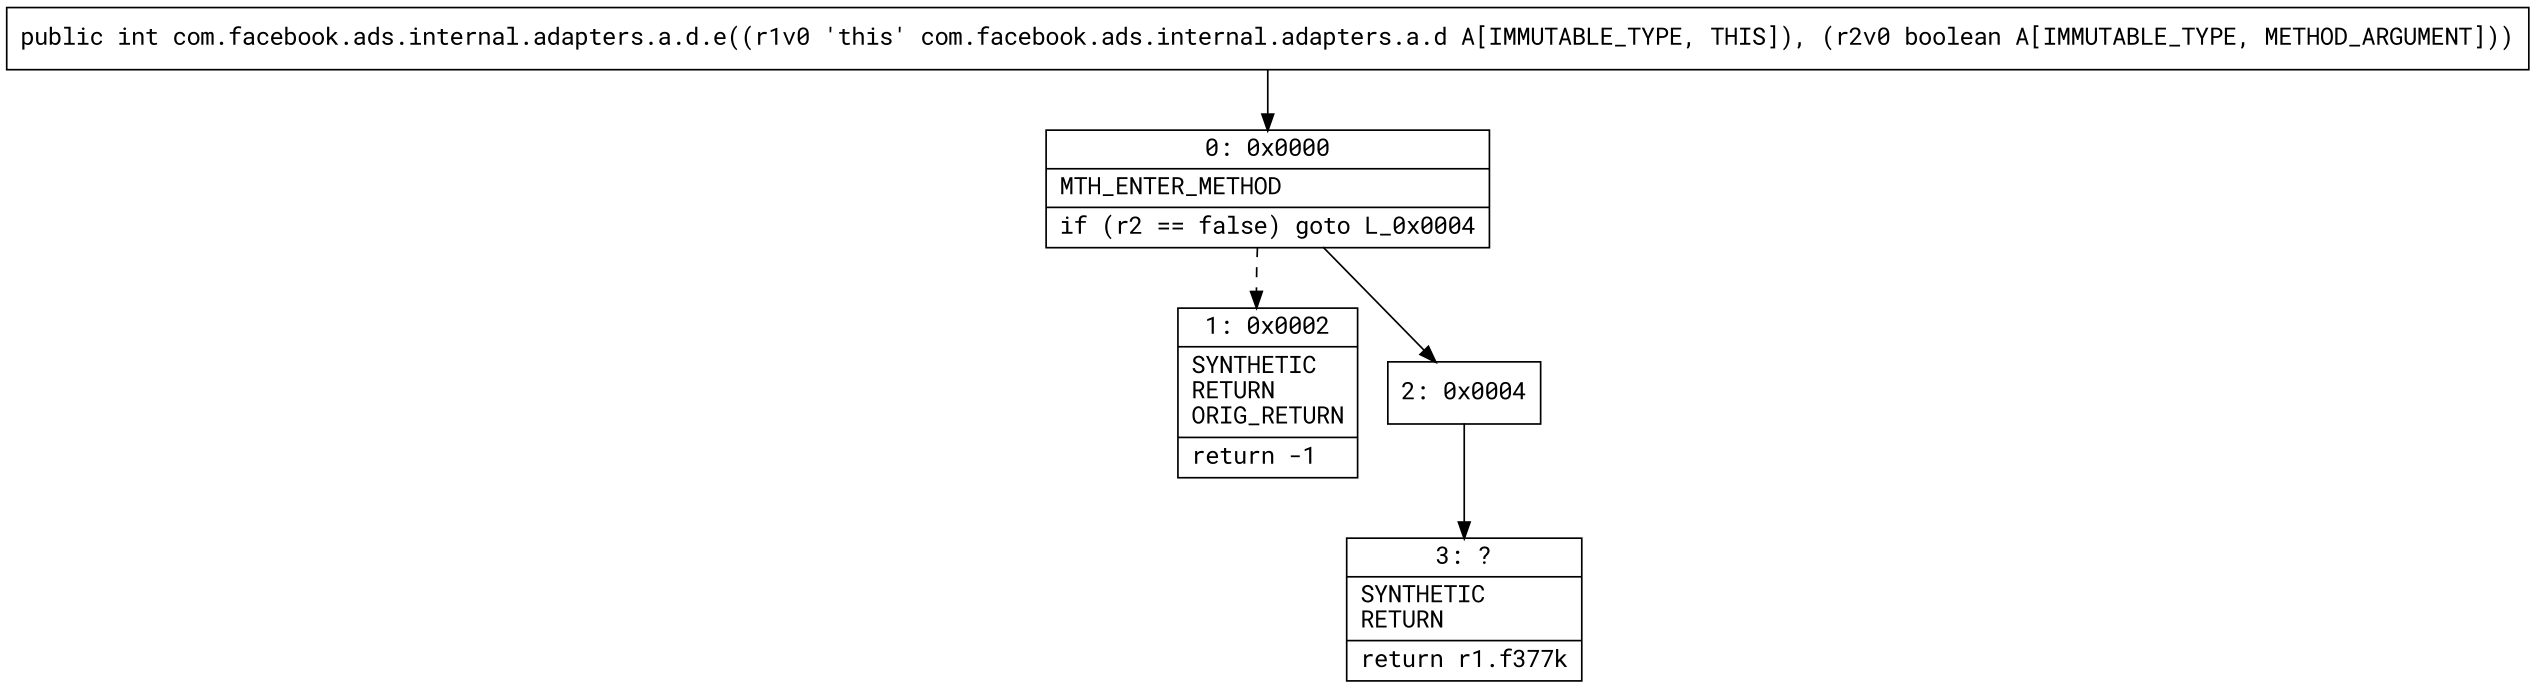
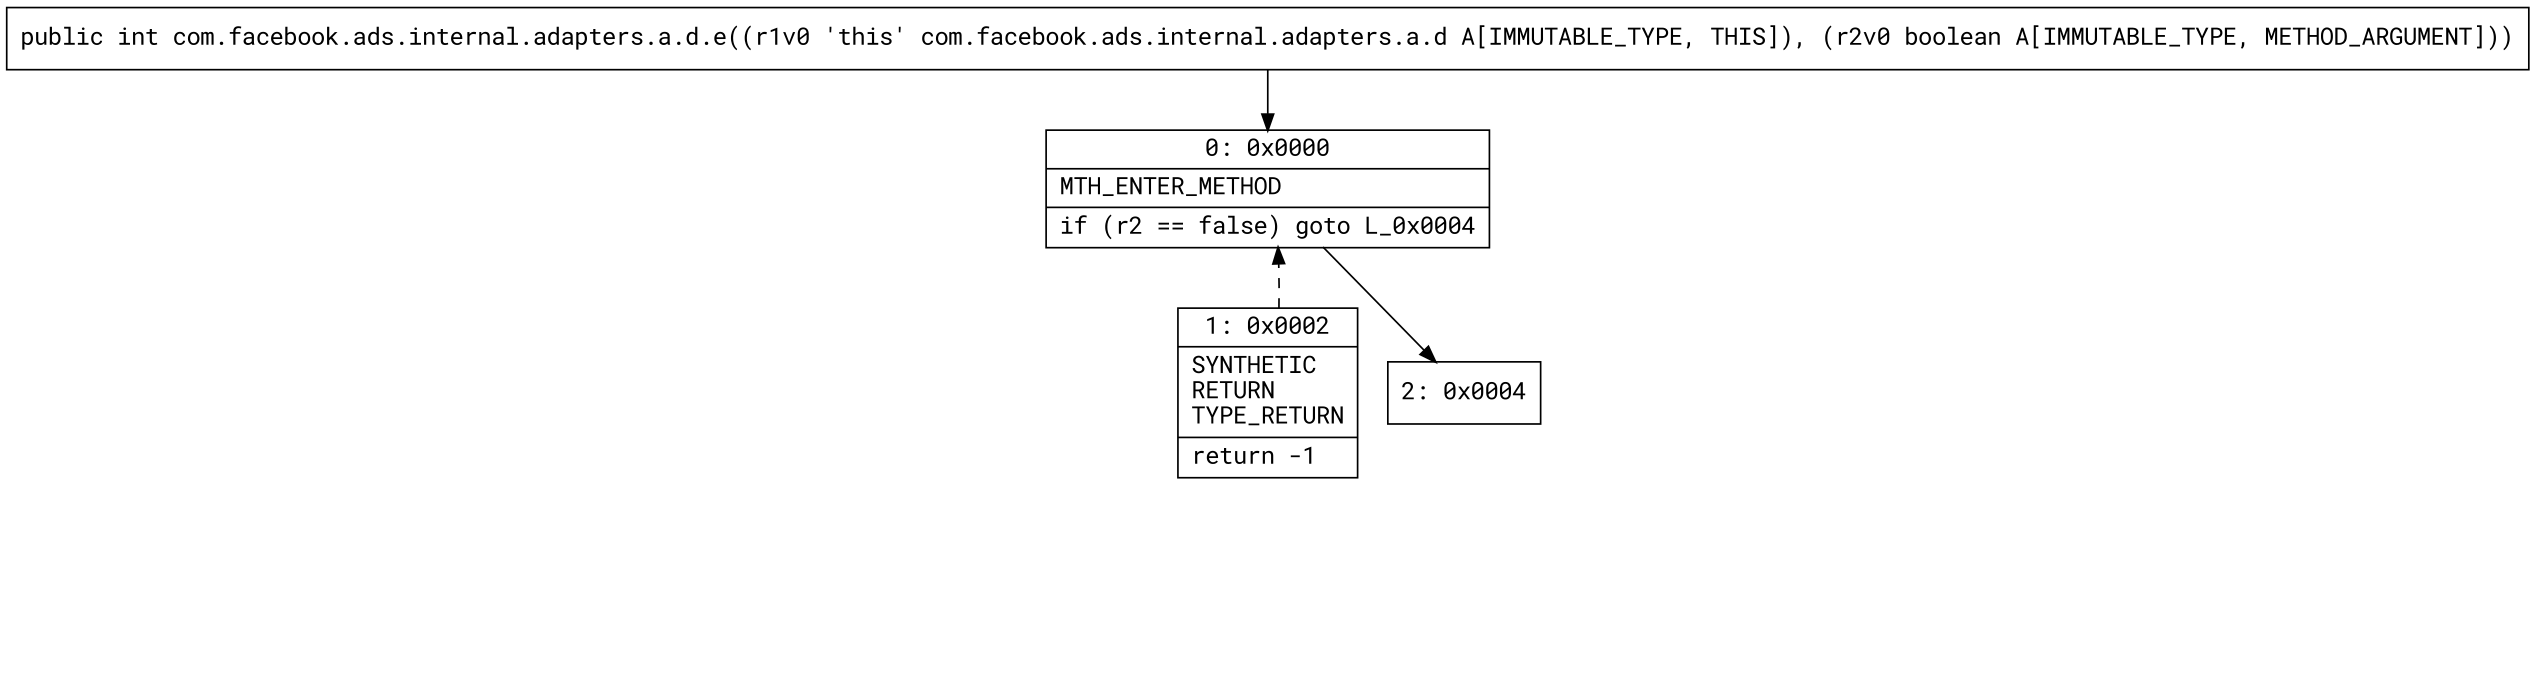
edge "0: 0x0000" -> "1: 0x0002": reversed
node "1: 0x0002": text "ORIG_RETURN" -> "TYPE_RETURN"
node "3: ?": removed
